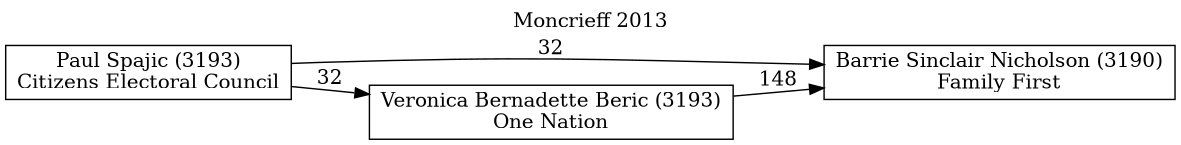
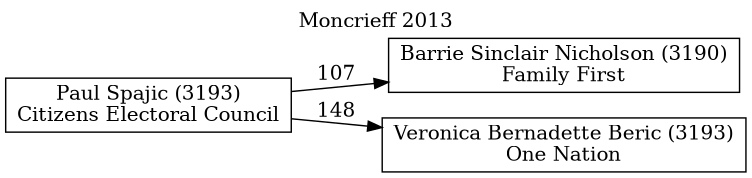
edge "Paul Spajic (3193) Citizens Electoral Council" -> "Barrie Sinclair Nicholson (3190) Family First": label "32" -> "107"
edge "Paul Spajic (3193) Citizens Electoral Council" -> "Veronica Bernadette Beric (3193) One Nation": label "32" -> "148"
edge "Veronica Bernadette Beric (3193) One Nation" -> "Barrie Sinclair Nicholson (3190) Family First": removed, label "148"
